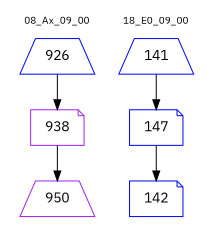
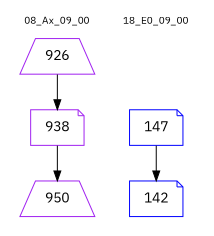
node "926": color blue -> purple
node "141": removed
